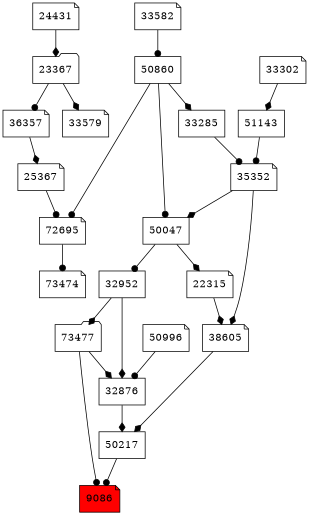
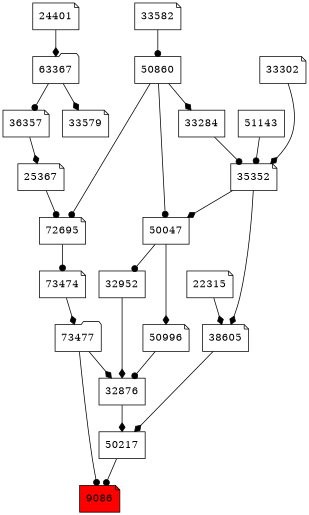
node "24431": label "24431" -> "24401"
node "23367": label "23367" -> "63367"
edge "33302" -> "51143": now "33302" -> "35352"
node "33285": label "33285" -> "33284"
edge "50047" -> "22315": now "50047" -> "50996"
edge "32952" -> "73477": now "73474" -> "73477"
